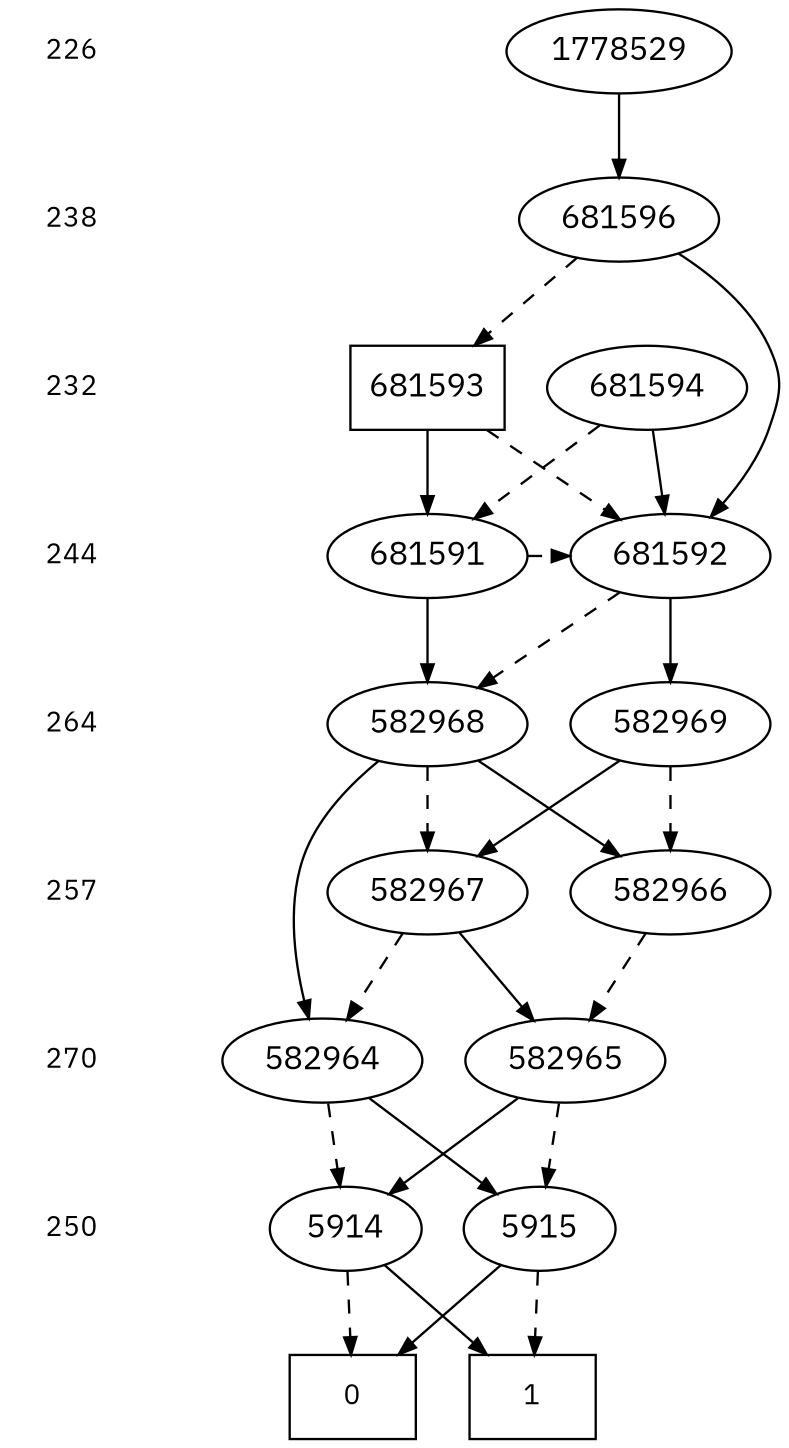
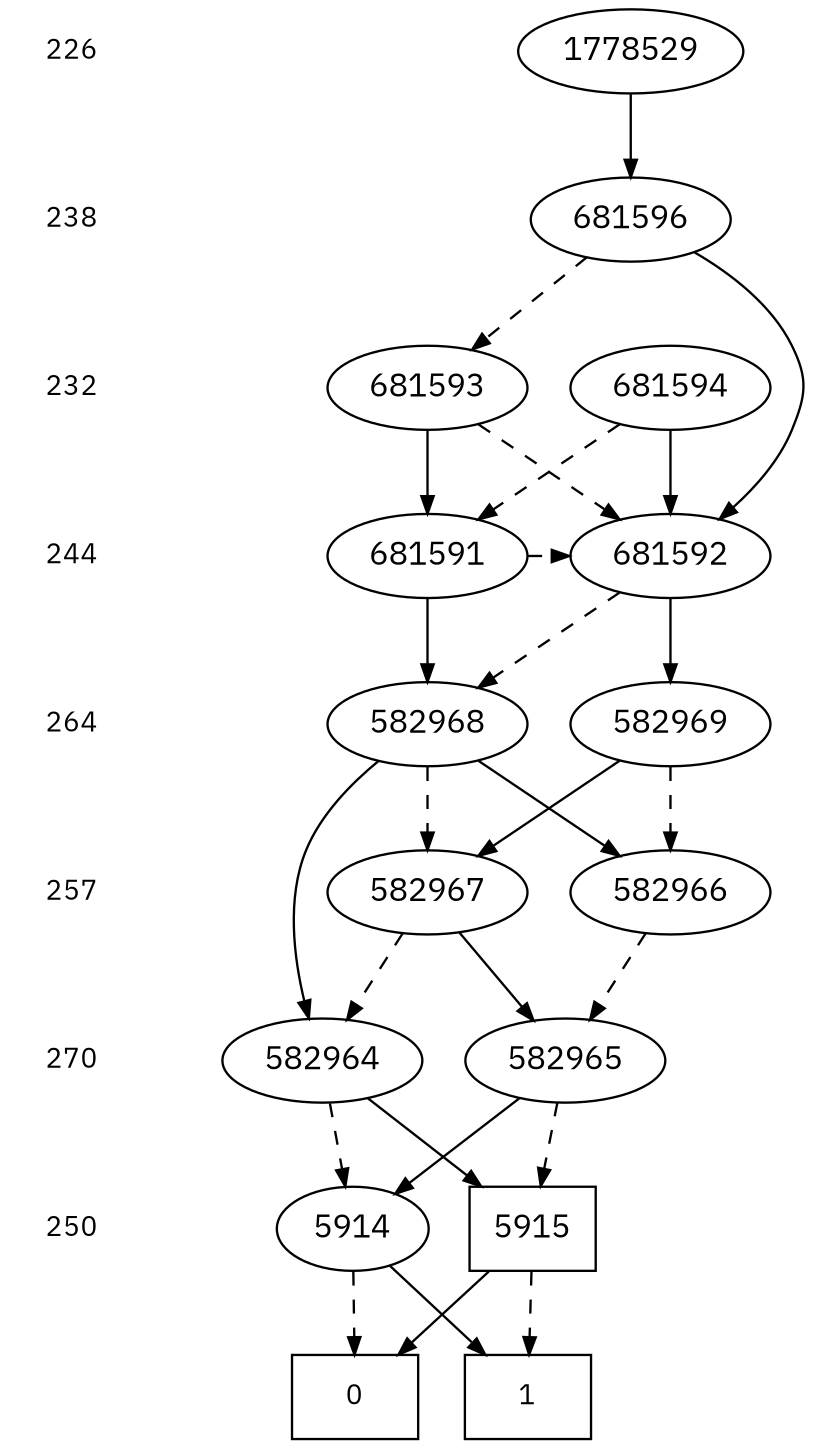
node "681593": shape box -> ellipse
node "5915": shape ellipse -> box
